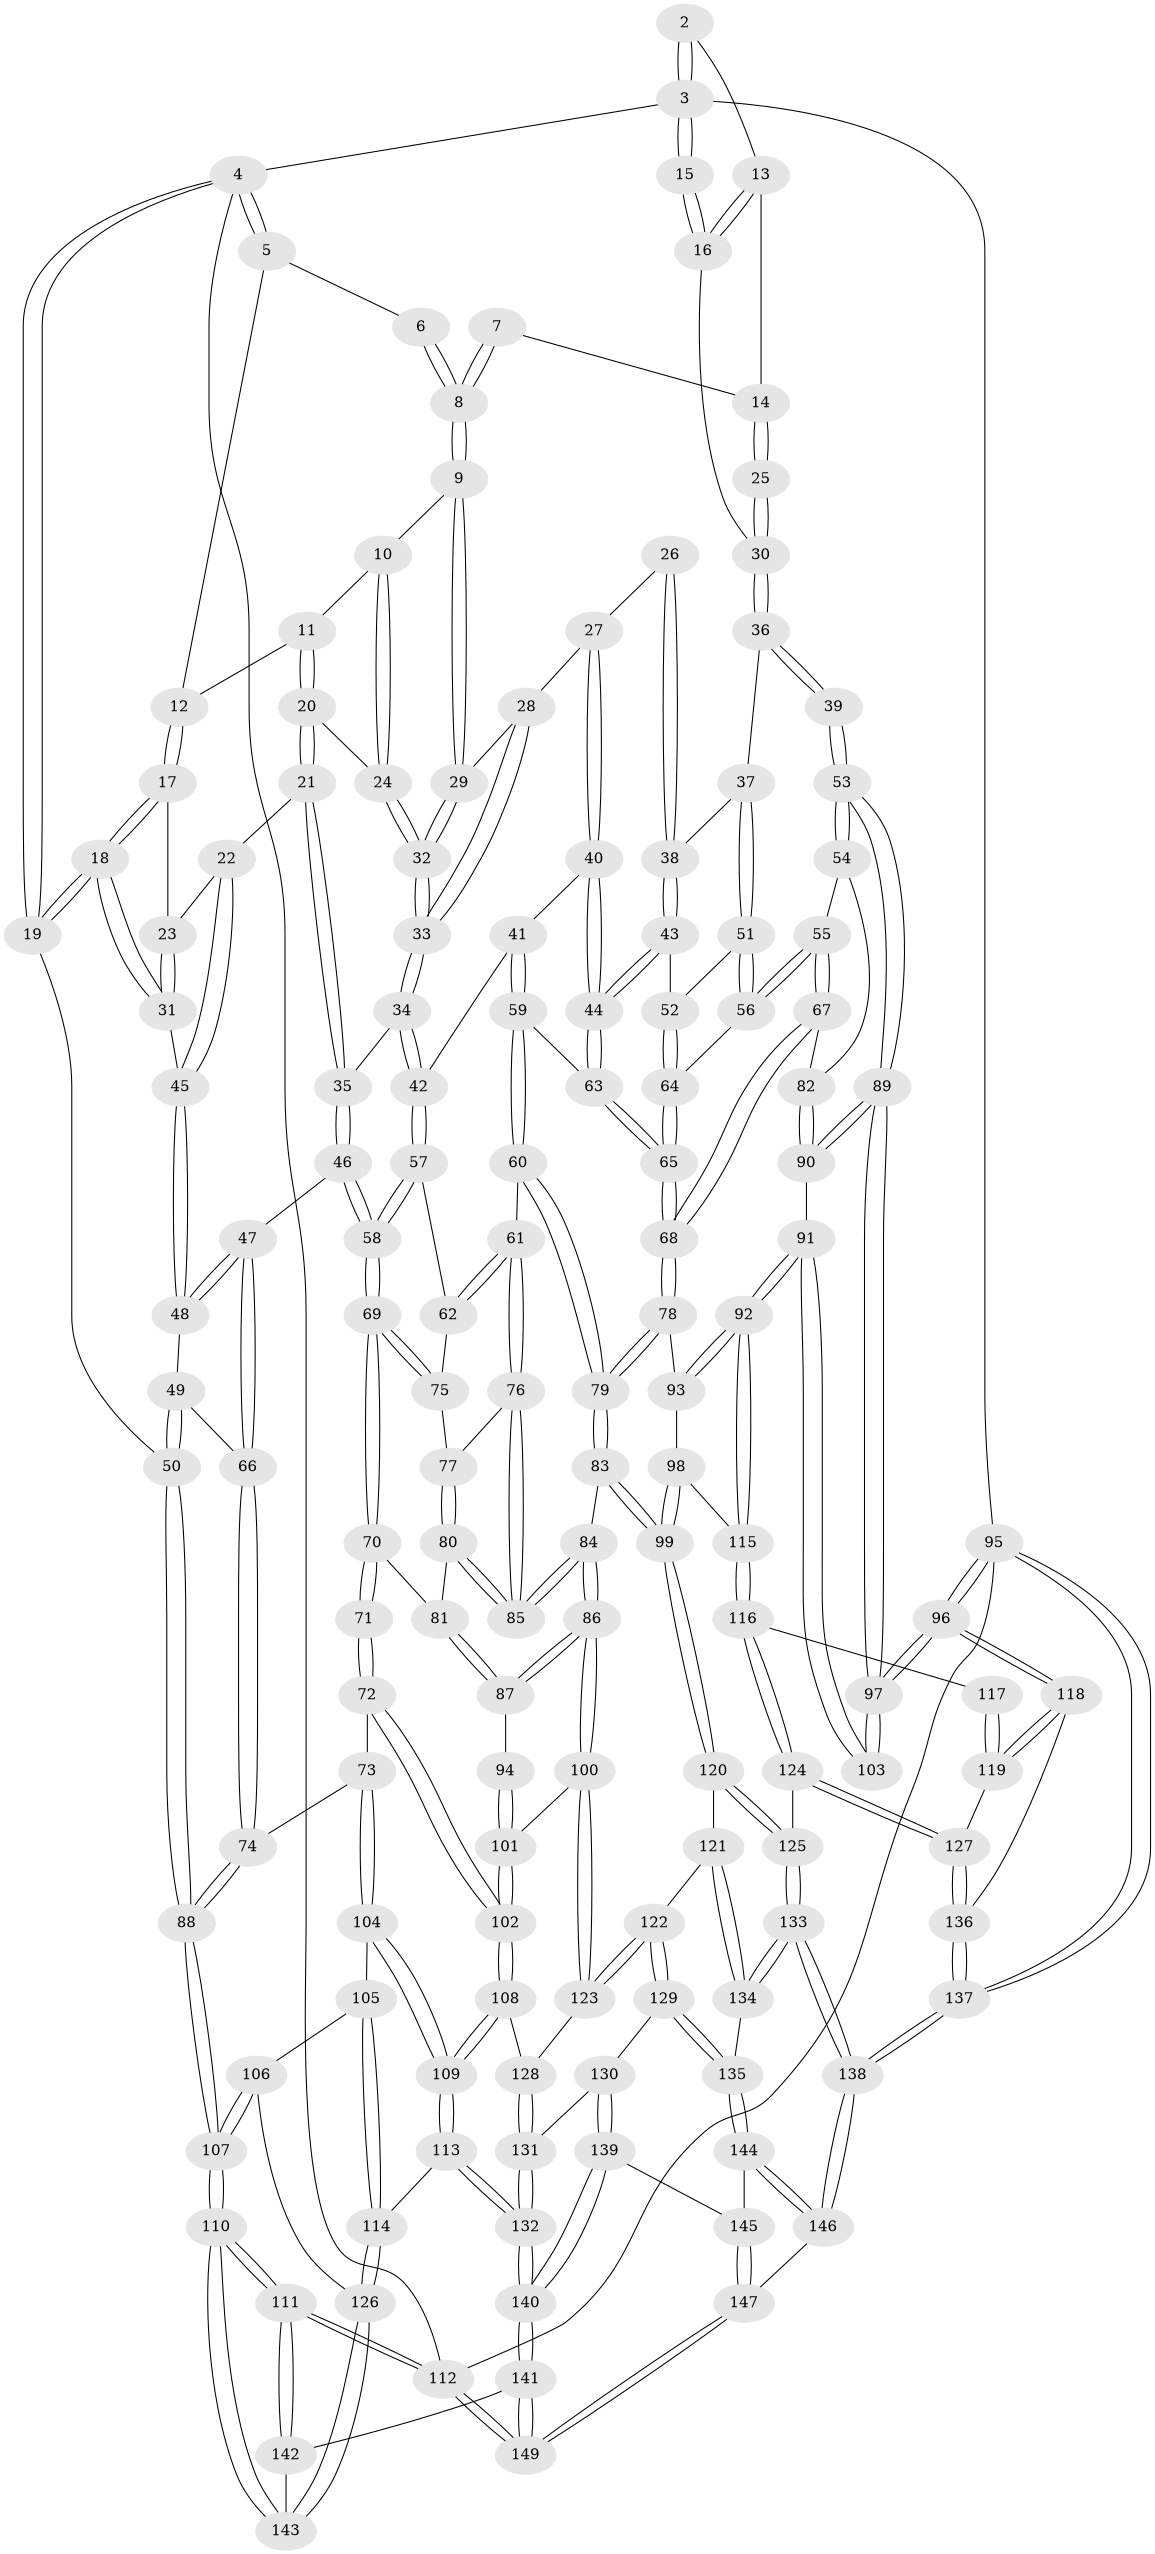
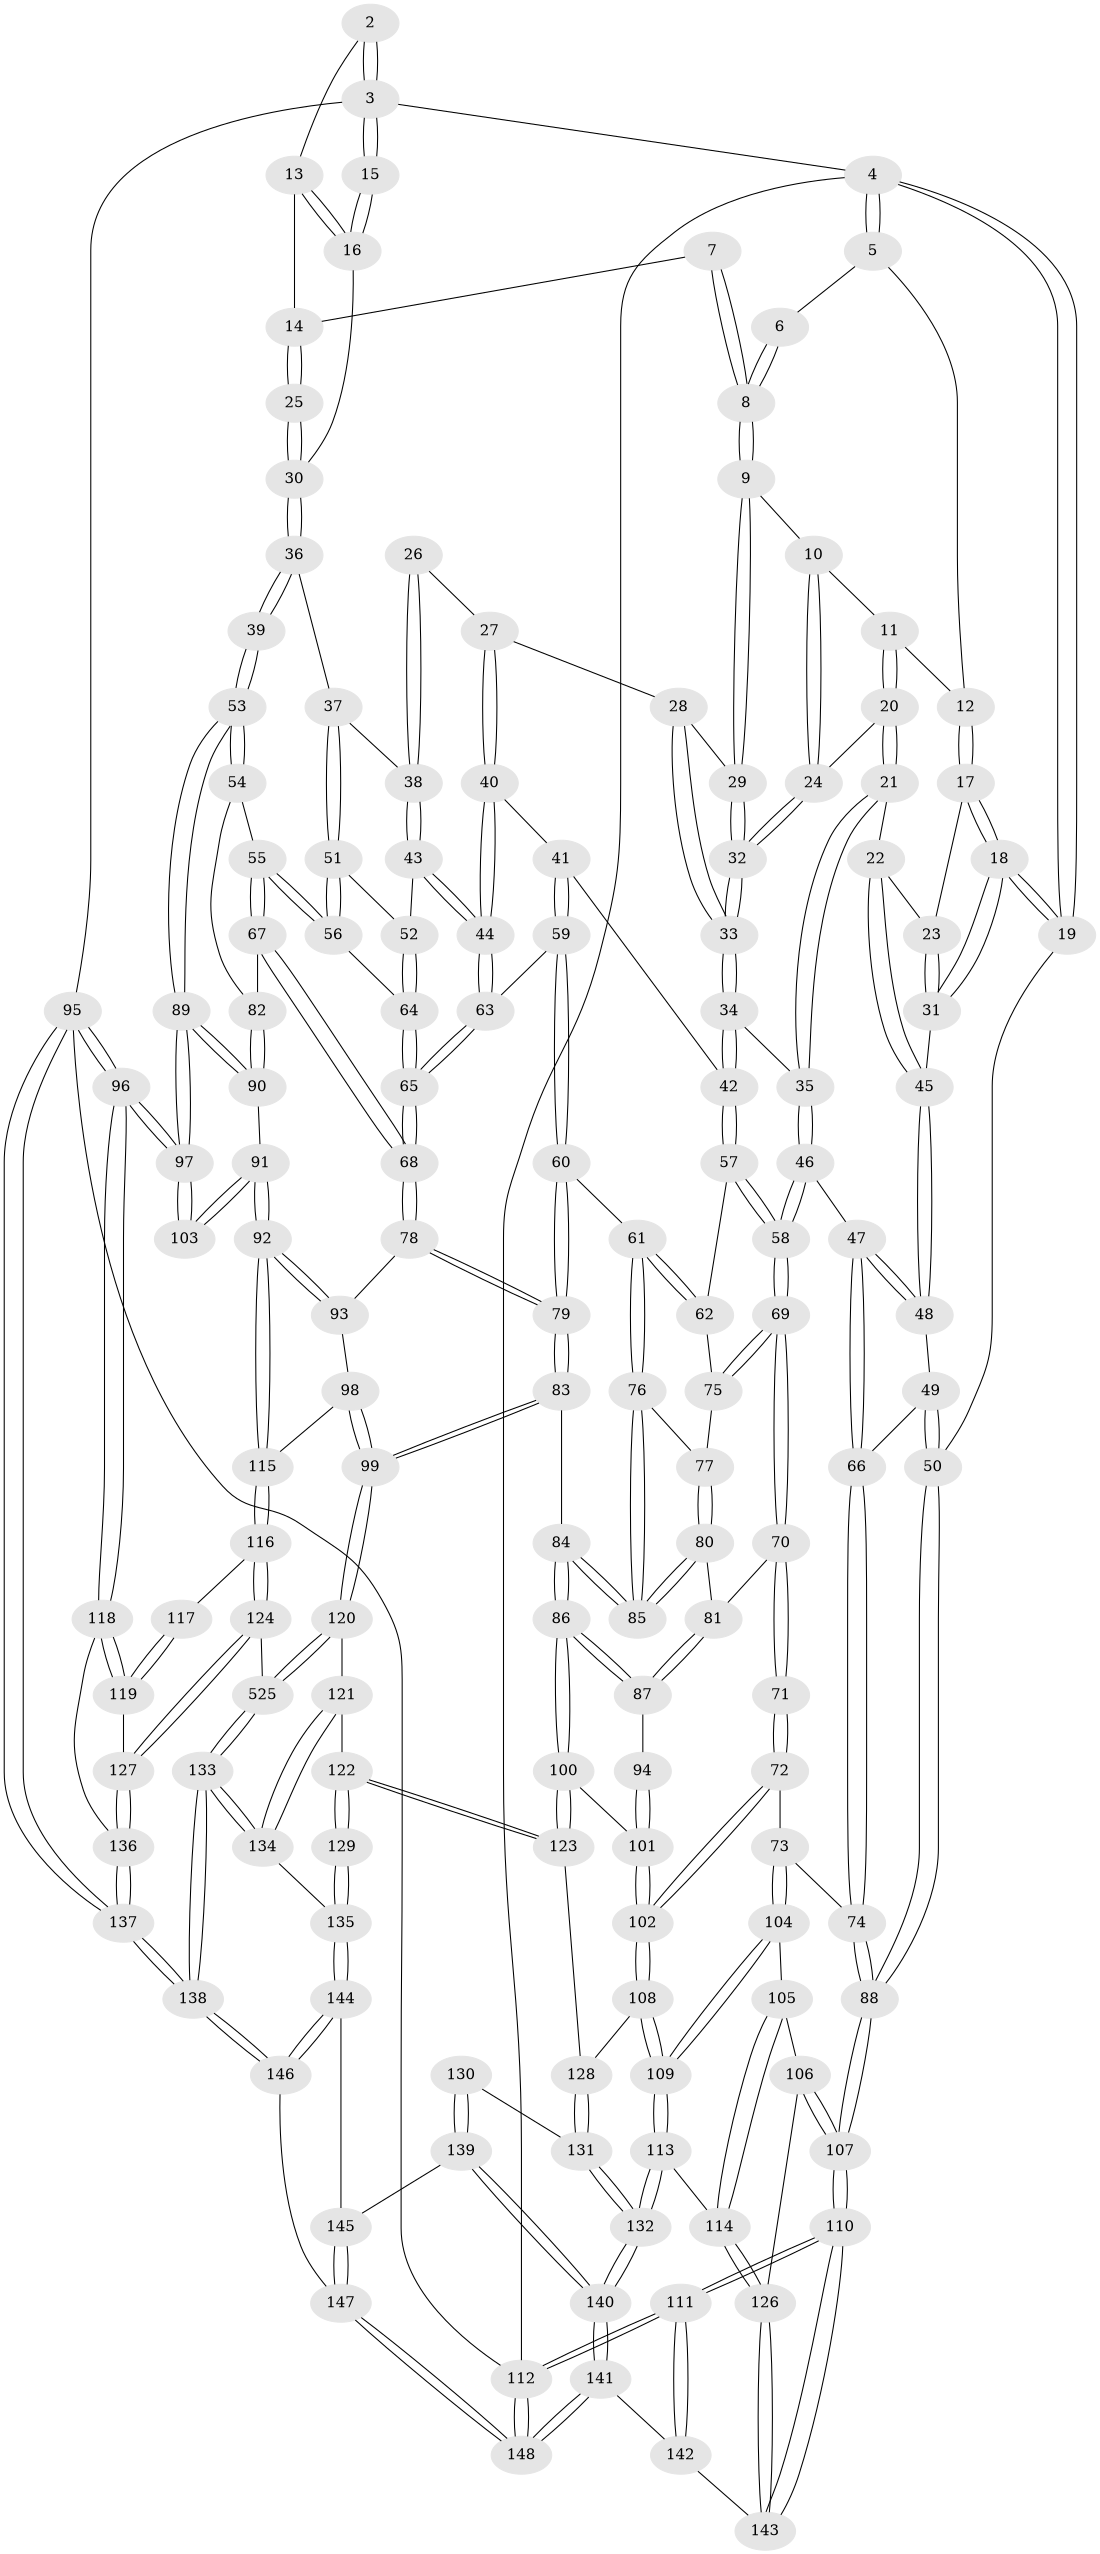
node "125": label "125" -> "525"
edge "129" -- "130": removed
node "149": label "149" -> "148"
